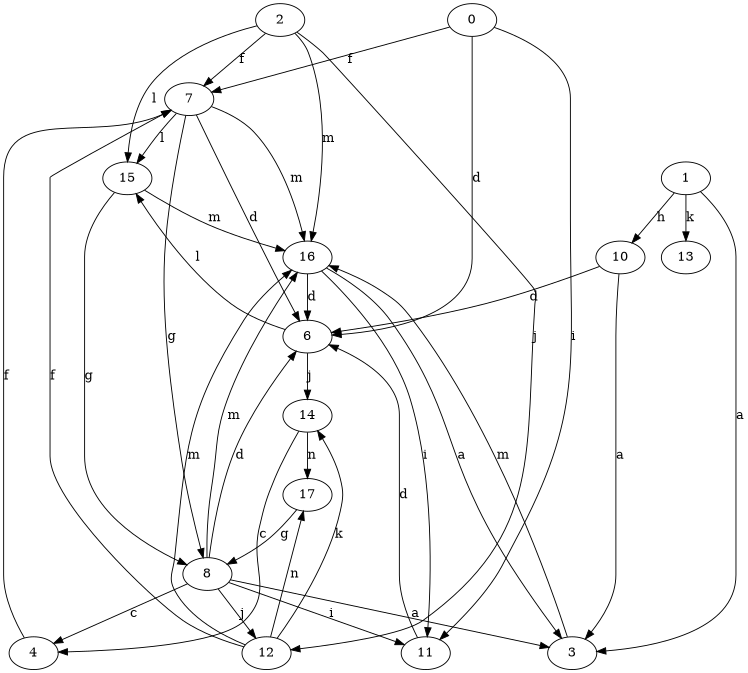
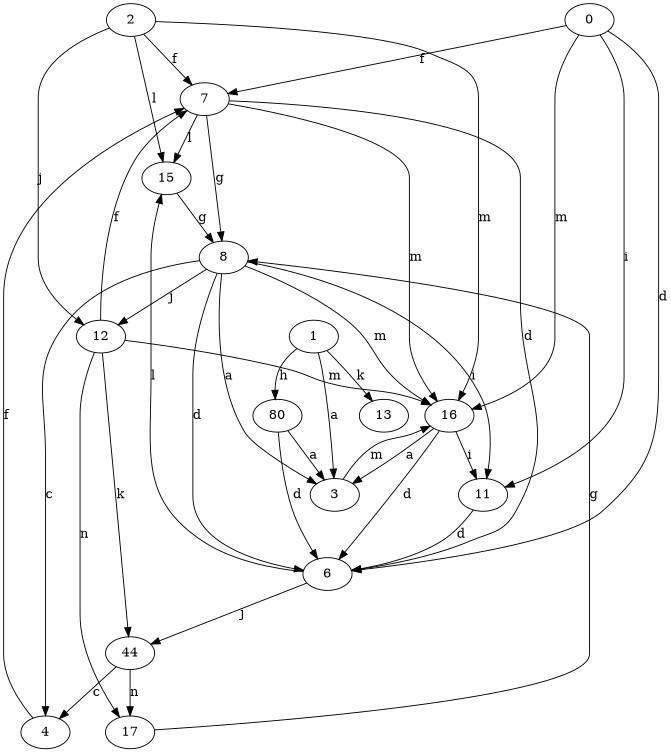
edge "15" -> "16": now "0" -> "16"
node "10": label "10" -> "80"
node "14": label "14" -> "44"
